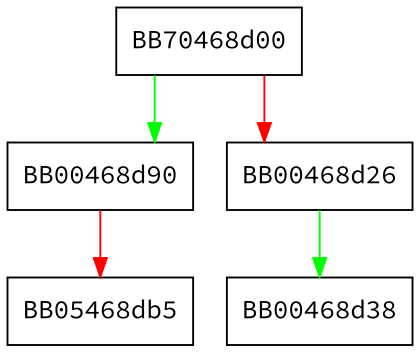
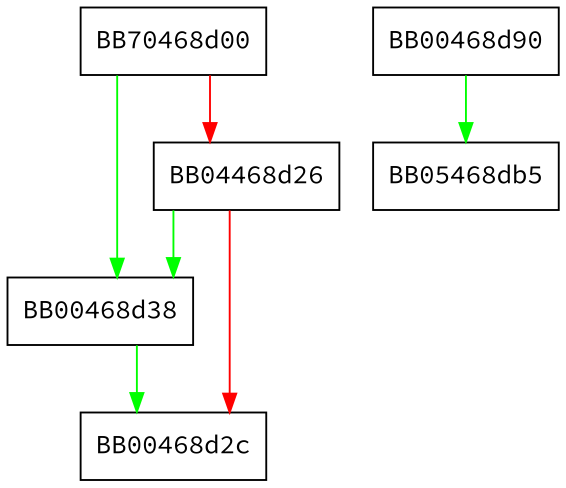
edge "BB70468d00" -> "BB00468d90": now "BB70468d00" -> "BB00468d38"
node "BB00468d26": label "BB00468d26" -> "BB04468d26"
edge "BB00468d90" -> "BB05468db5": color red -> green
node "BB00468d2c": added
